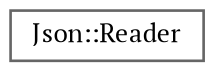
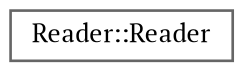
node "Json::Reader": label "Json::Reader" -> "Reader::Reader"
